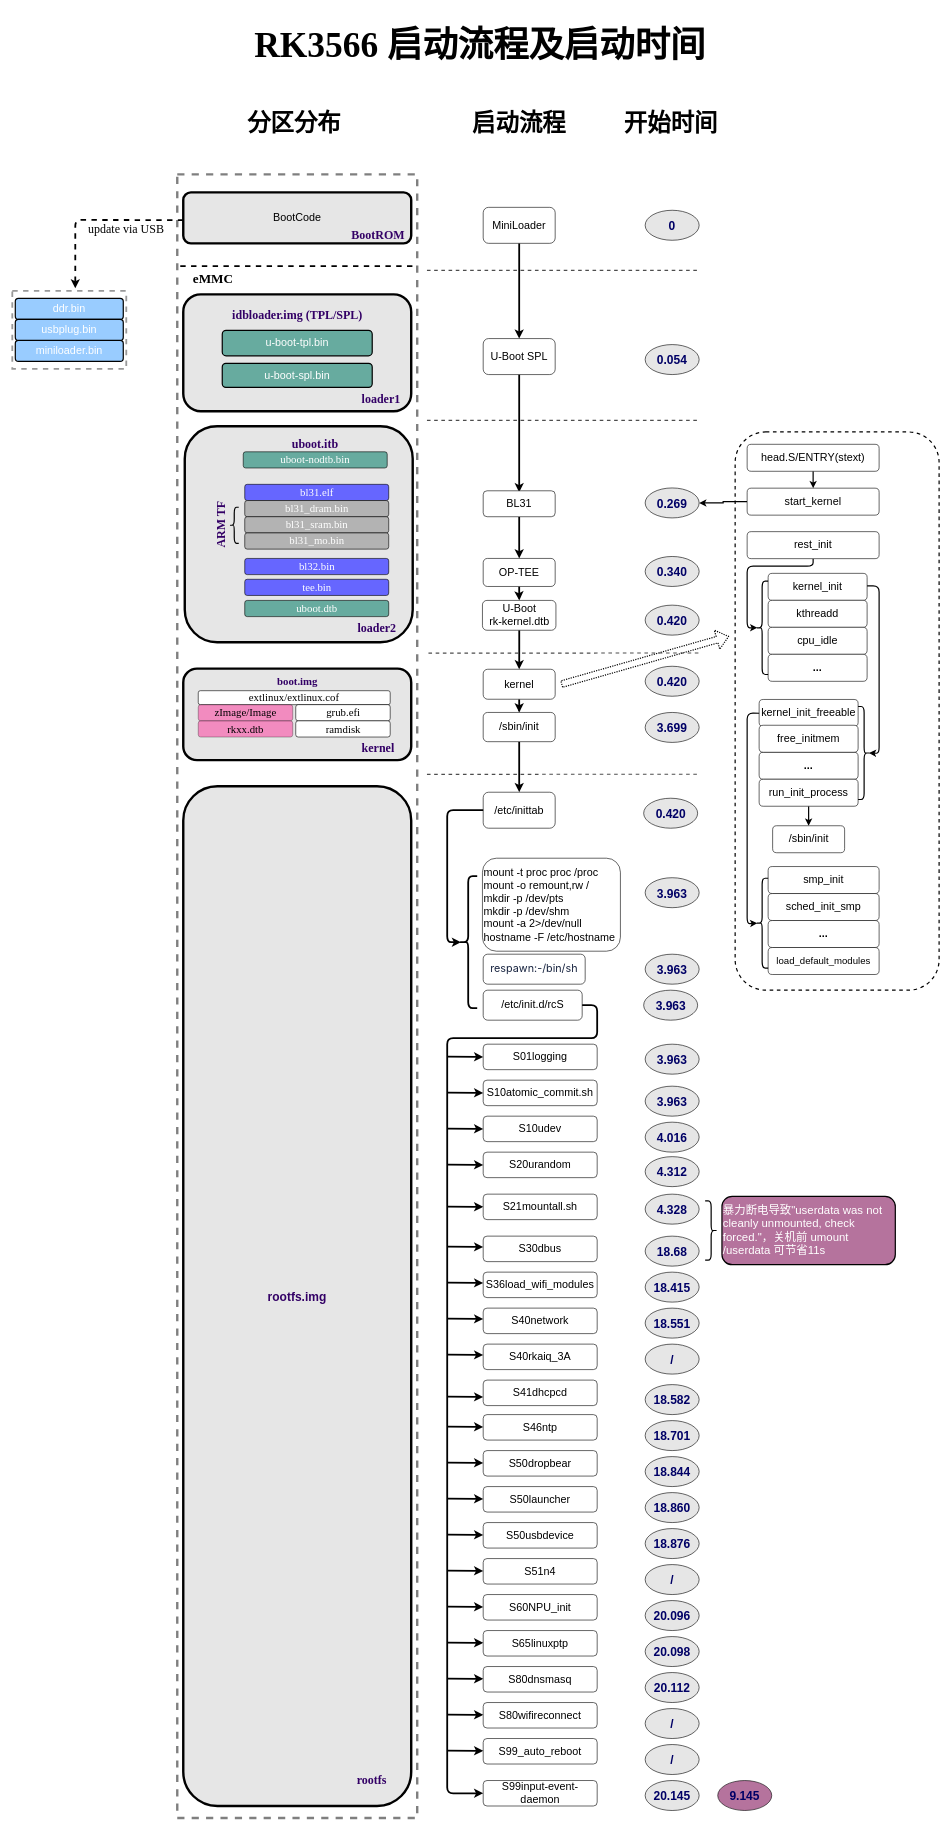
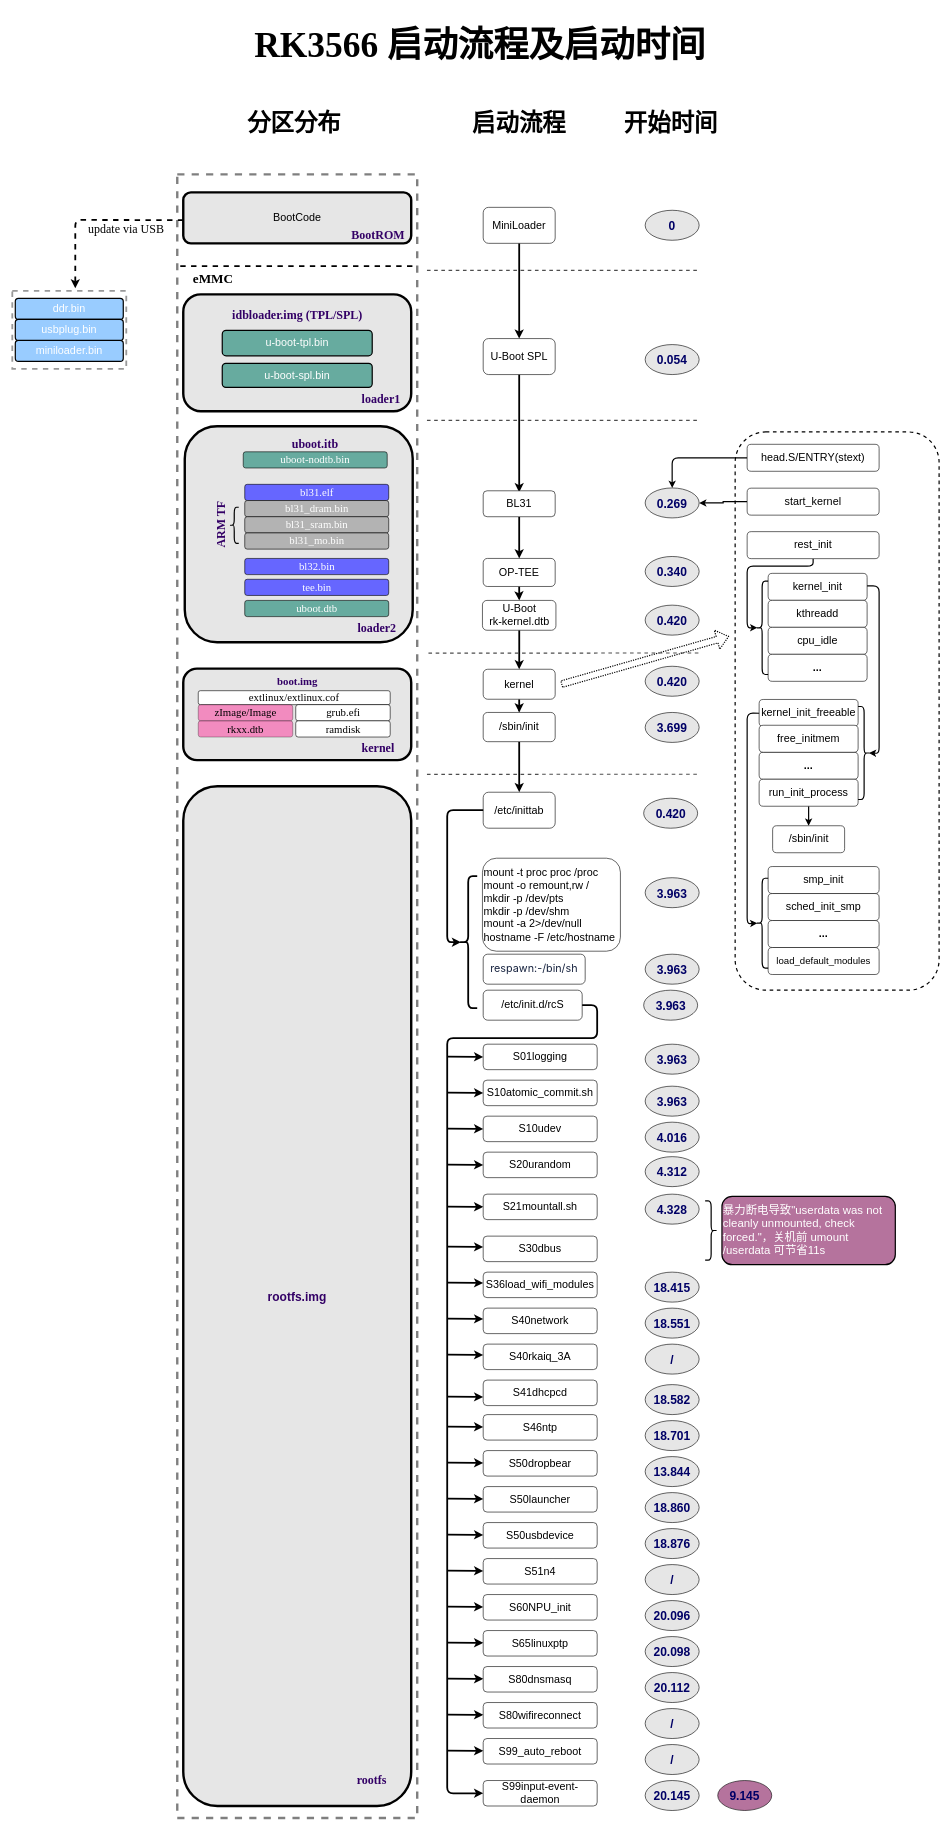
edge "head.S/ENTRY(stext)" -> "start_kernel": now "head.S/ENTRY(stext)" -> "0.269"
node "18.68": removed
node "18.844": label "18.844" -> "13.844"
